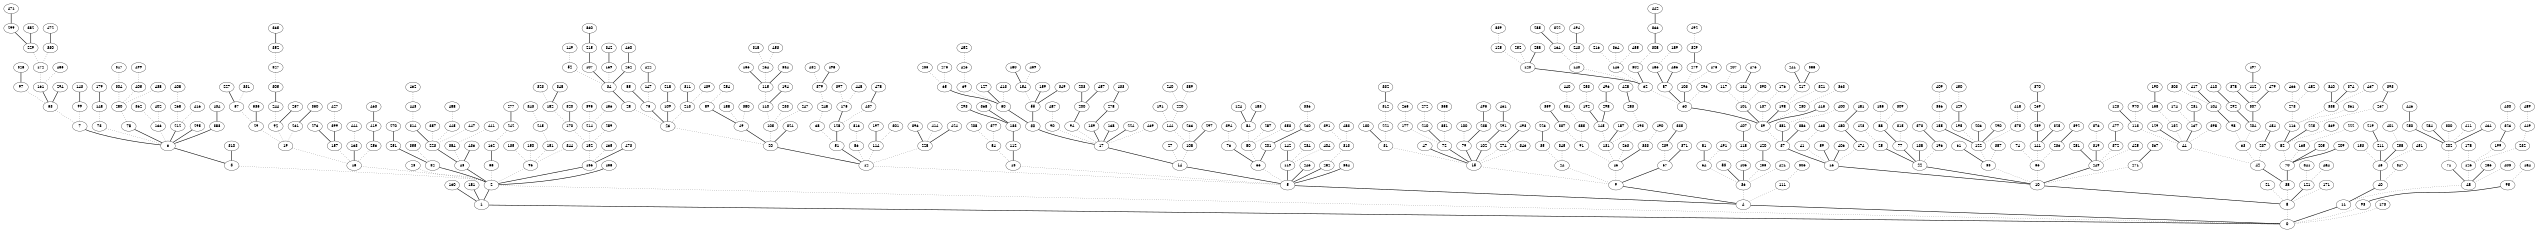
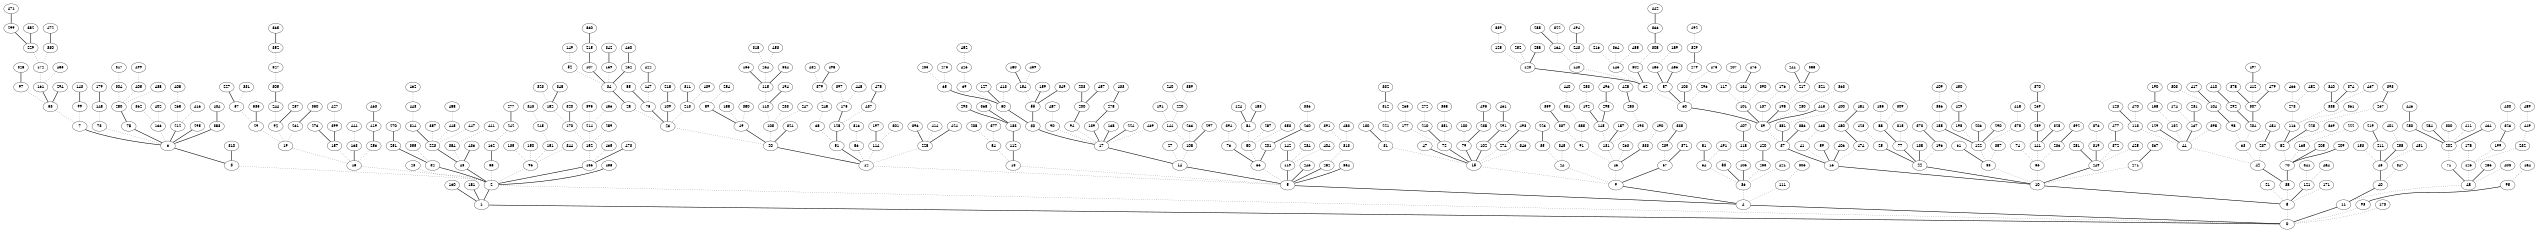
node "970": label "970" -> "470"
edge "280" -- "78": style dotted -> bold
